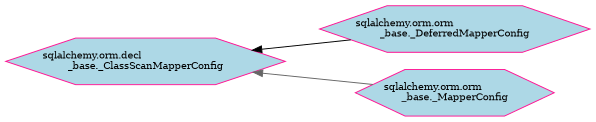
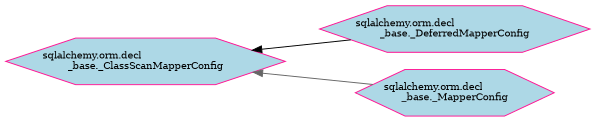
node "sqlalchemy.orm.orm _base._DeferredMapperConfig": label "sqlalchemy.orm.orm _base._DeferredMapperConfig" -> "sqlalchemy.orm.decl _base._DeferredMapperConfig"
node "sqlalchemy.orm.orm _base._MapperConfig": label "sqlalchemy.orm.orm _base._MapperConfig" -> "sqlalchemy.orm.decl _base._MapperConfig"
